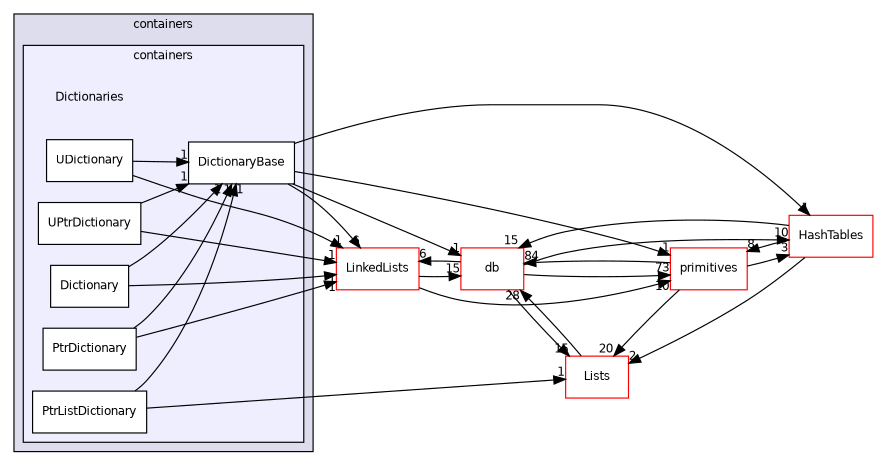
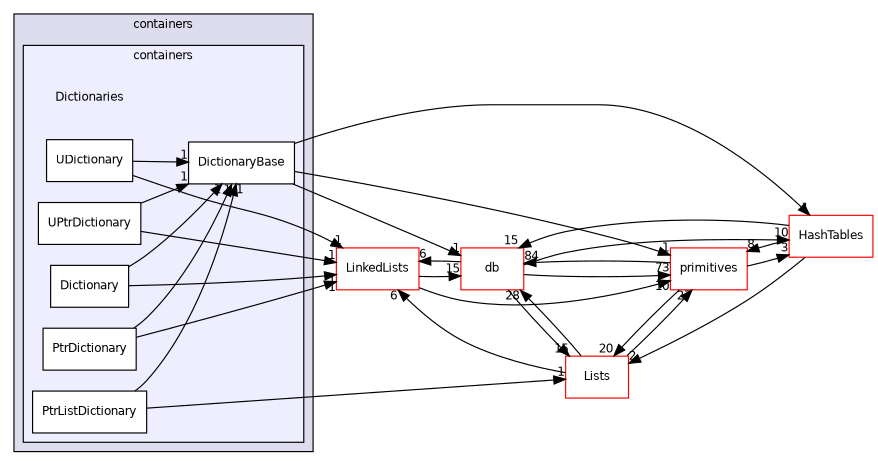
edge "DictionaryBase" -> "LinkedLists": now "Lists" -> "LinkedLists"
edge "Lists" -> "primitives": added
